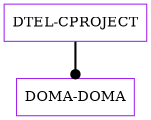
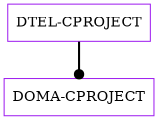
node "DOMA-DOMA": label "DOMA-DOMA" -> "DOMA-CPROJECT"
